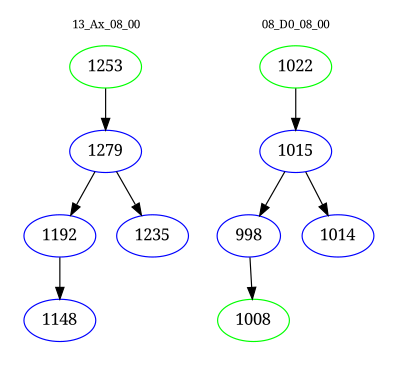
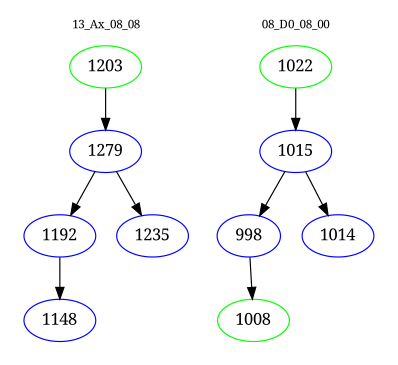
cluster "13_Ax_08_00": label "13_Ax_08_00" -> "13_Ax_08_08"
node "1253": label "1253" -> "1203"
